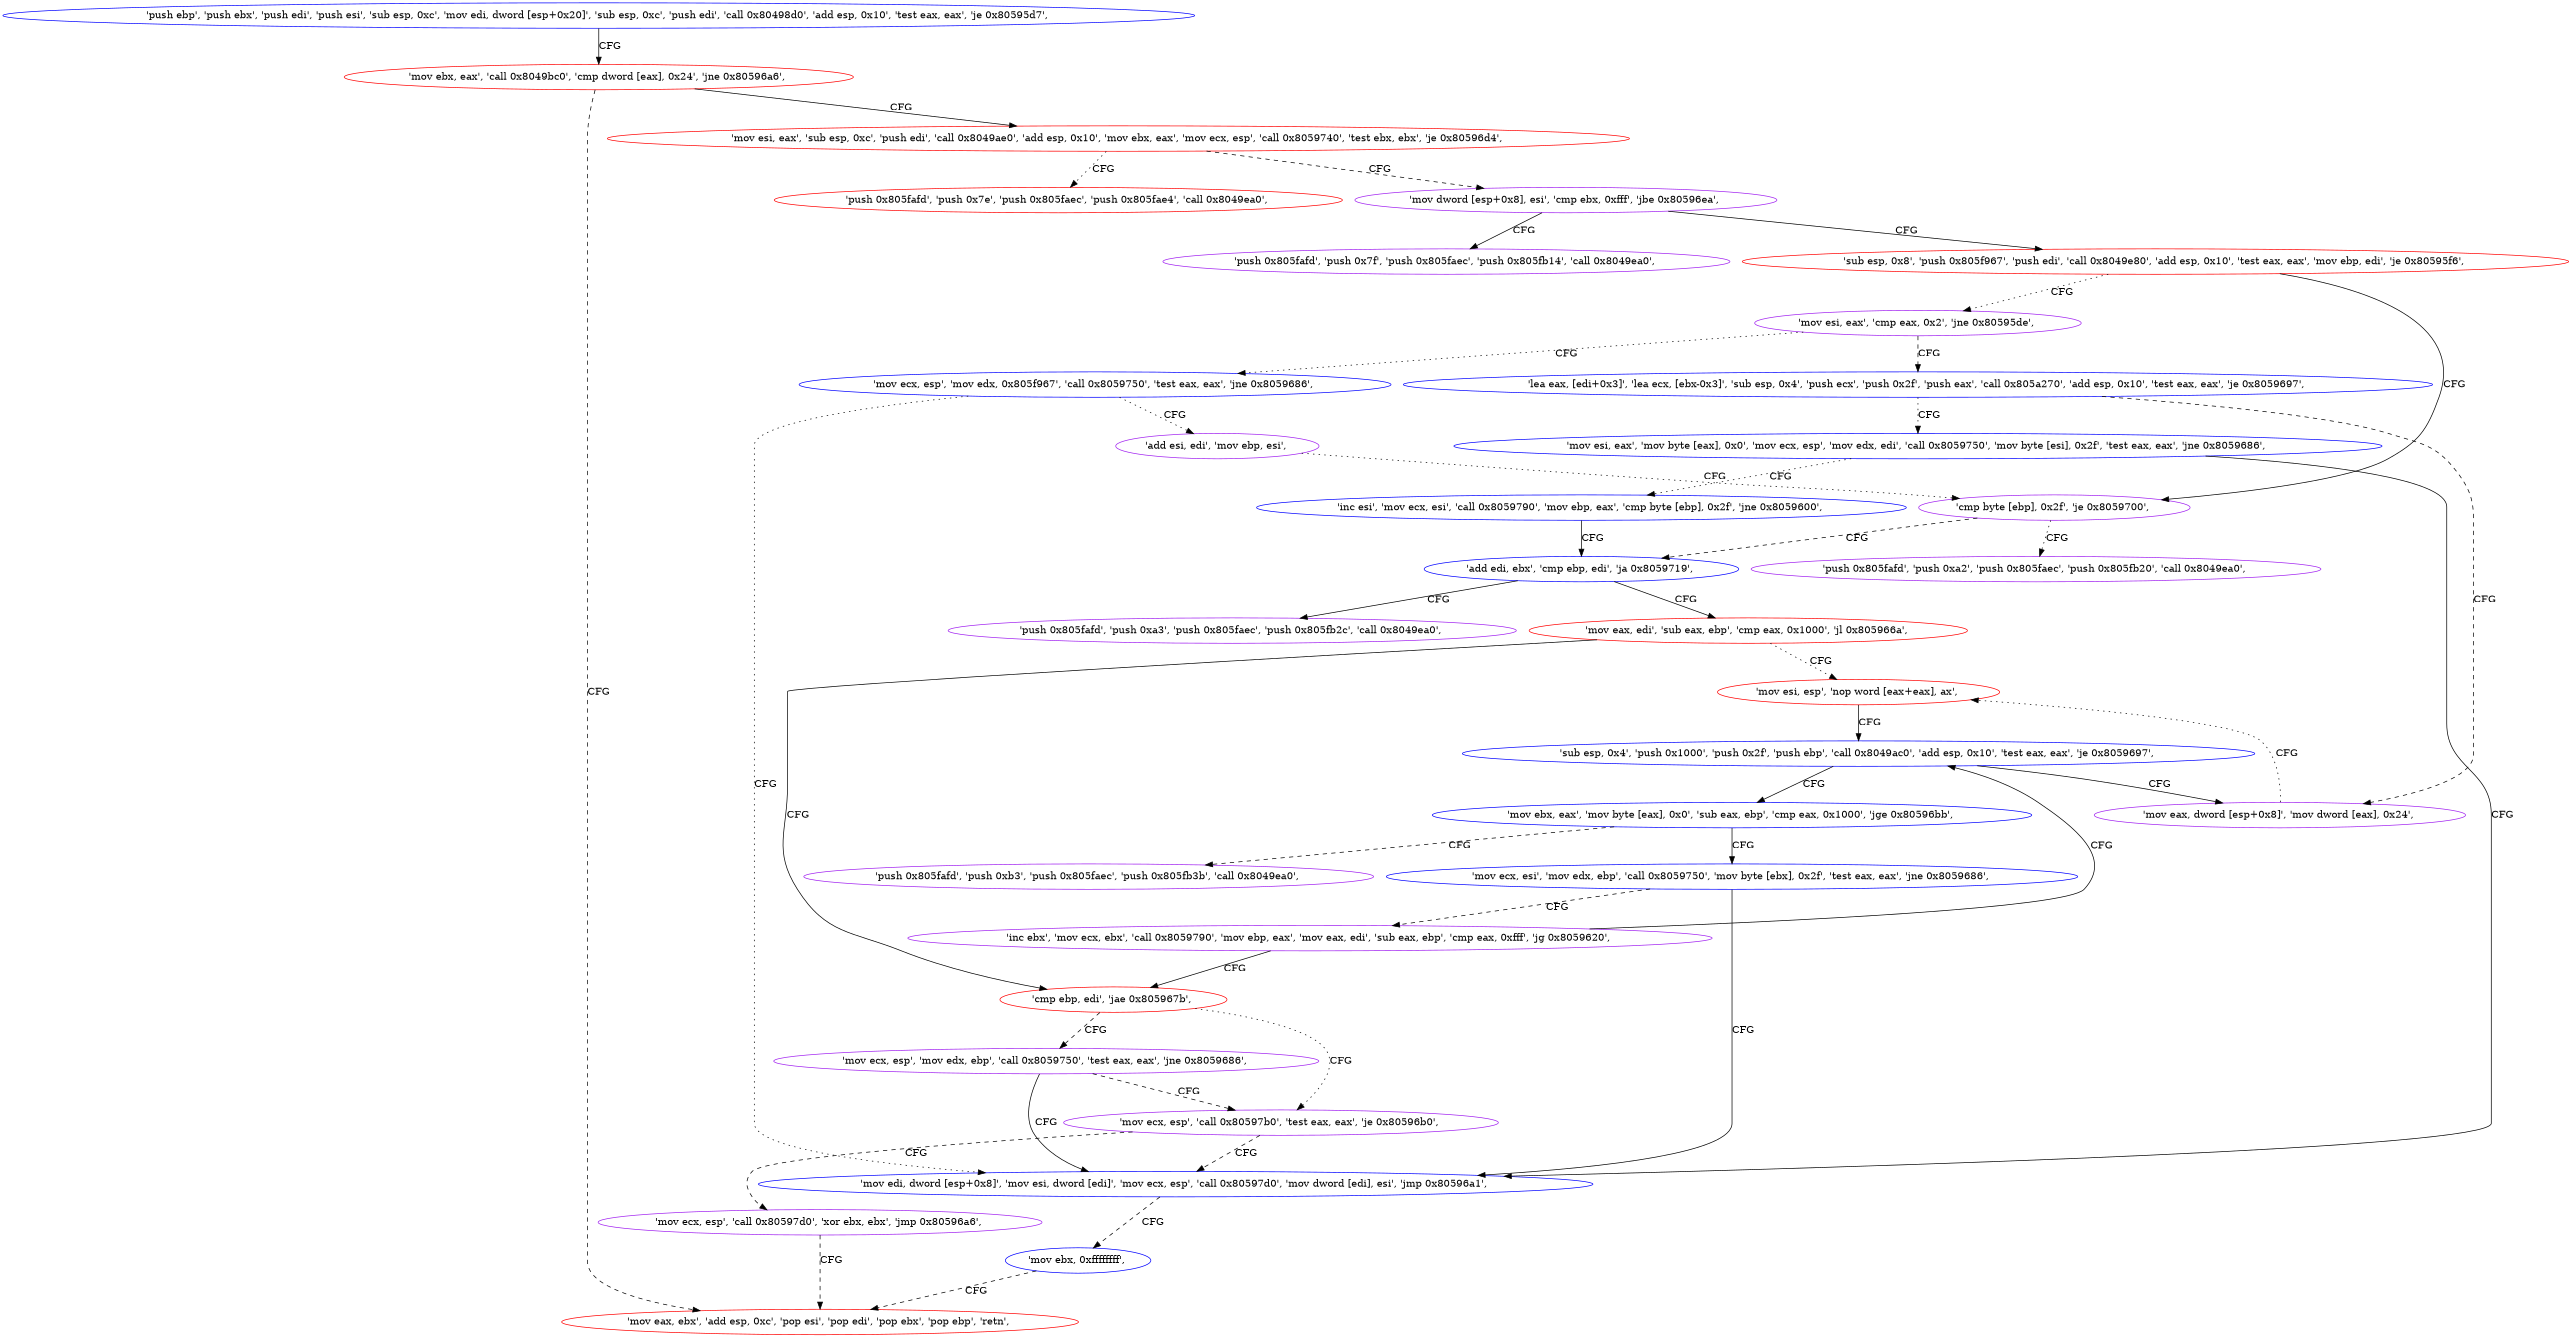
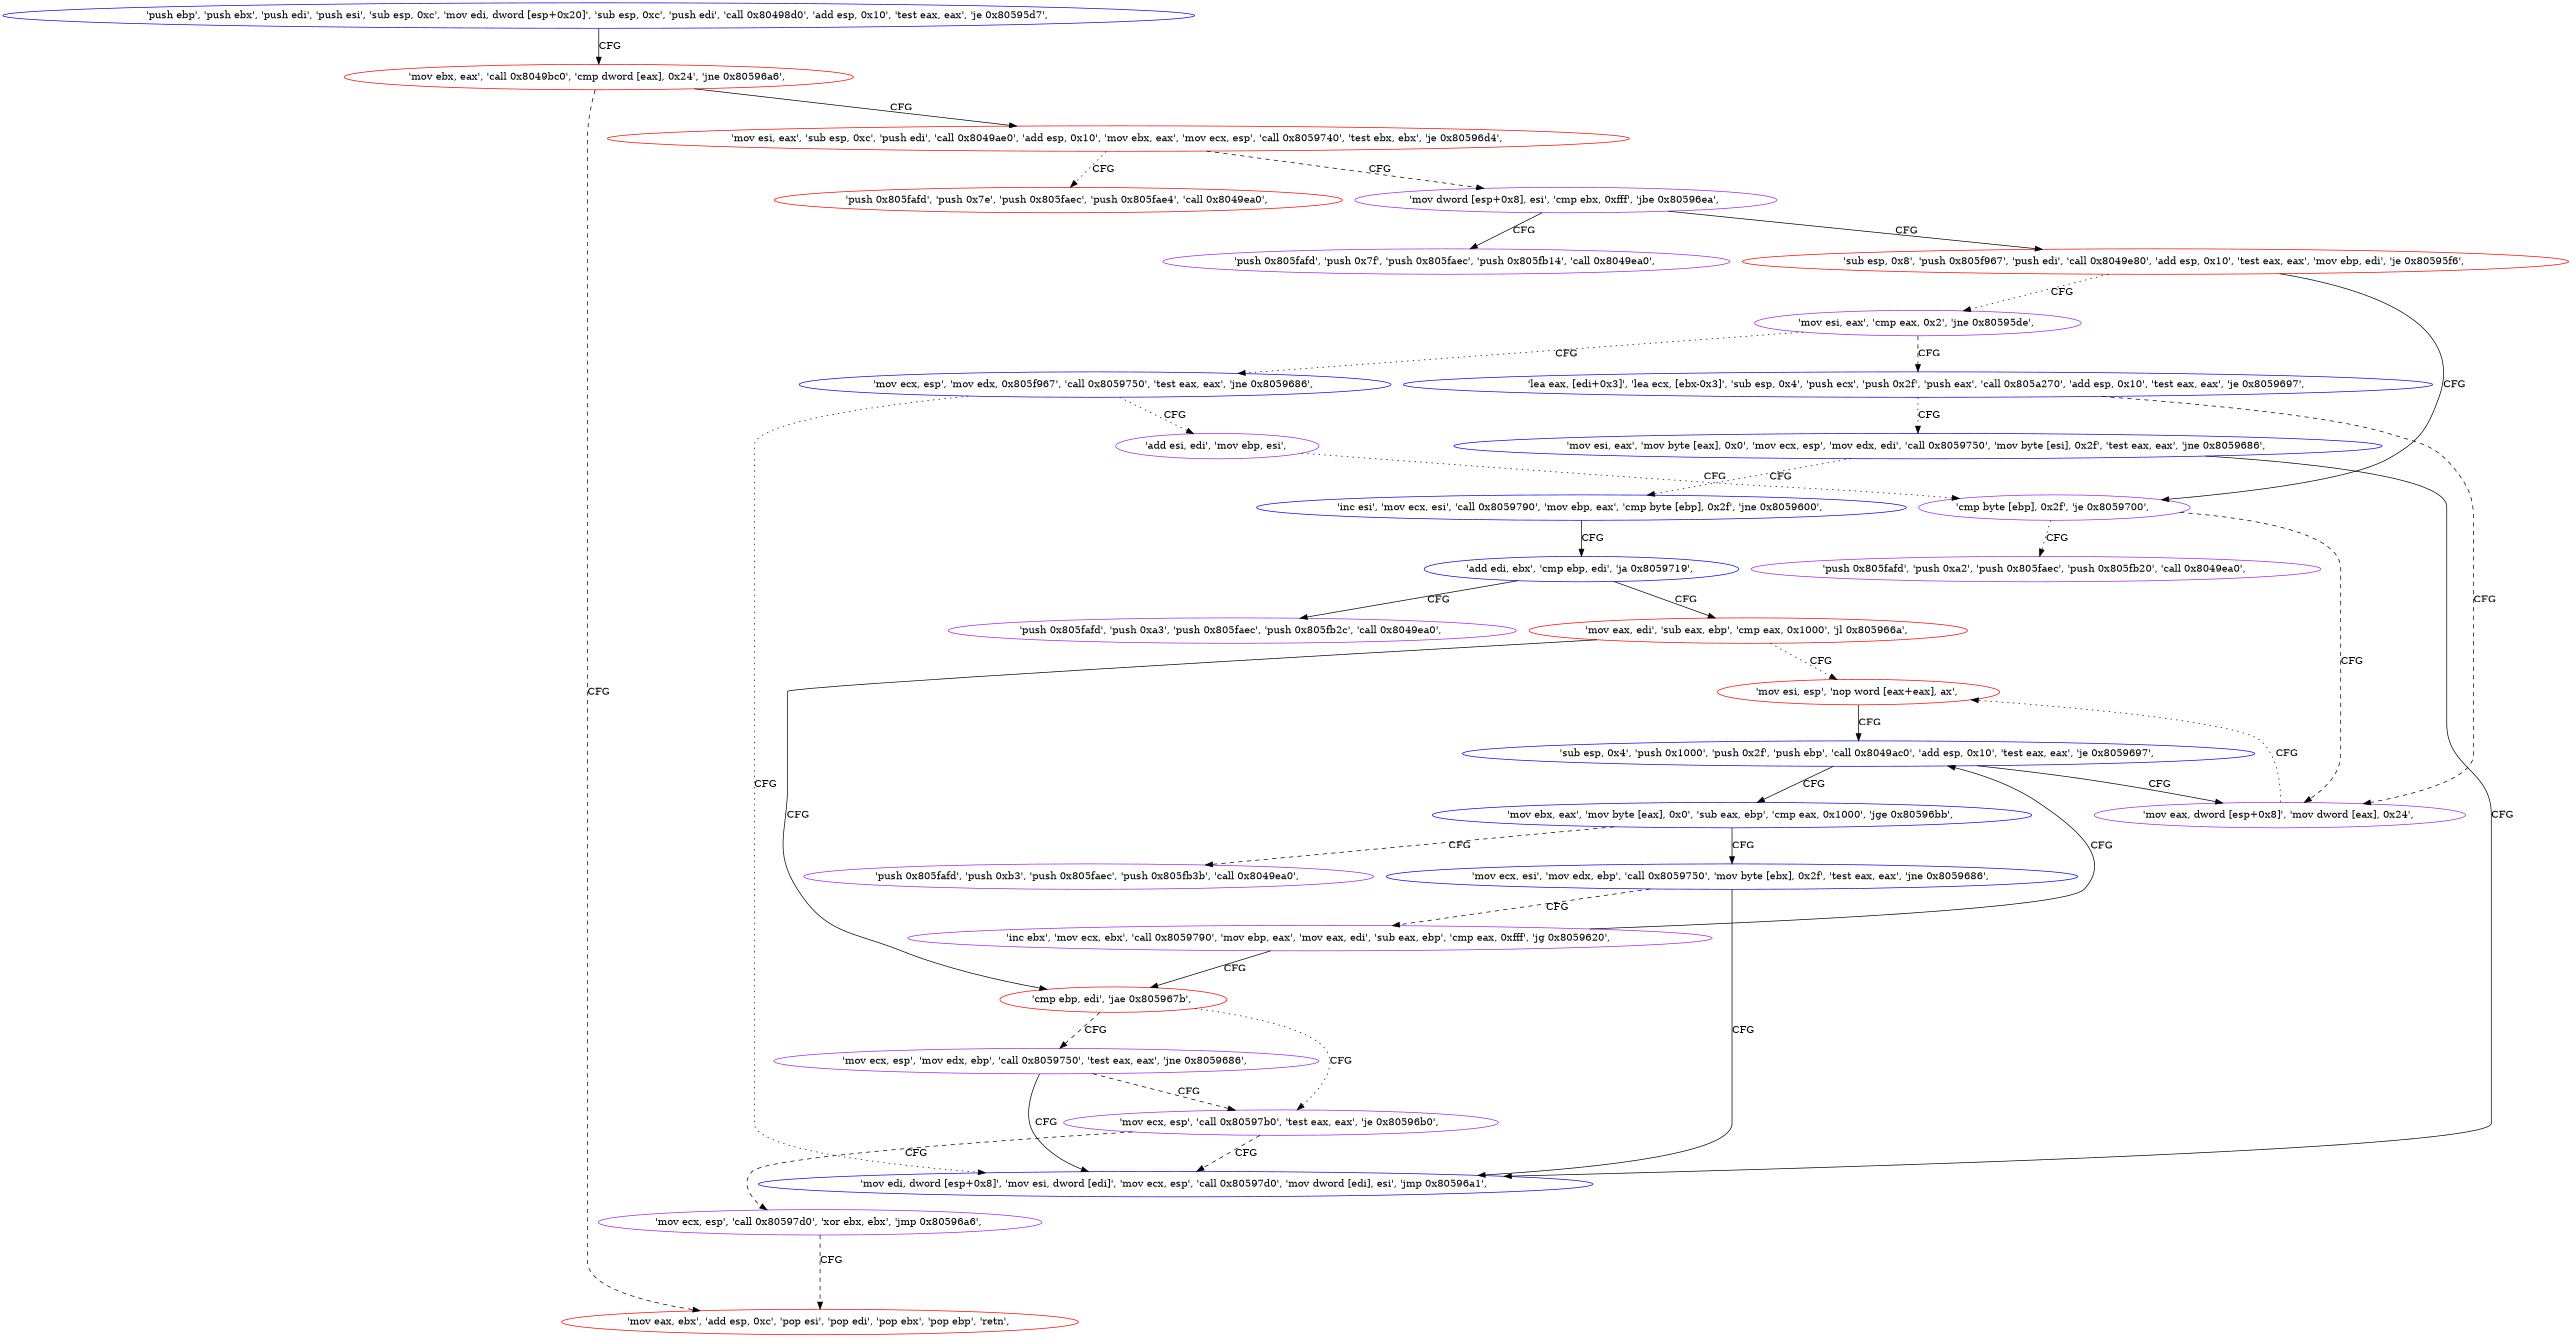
edge "'cmp byte [ebp], 0x2f', 'je 0x8059700'," -> "'add edi, ebx', 'cmp ebp, edi', 'ja 0x8059719',": now "'cmp byte [ebp], 0x2f', 'je 0x8059700'," -> "'mov eax, dword [esp+0x8]', 'mov dword [eax], 0x24',"
node "'mov ebx, 0xffffffff',": removed
